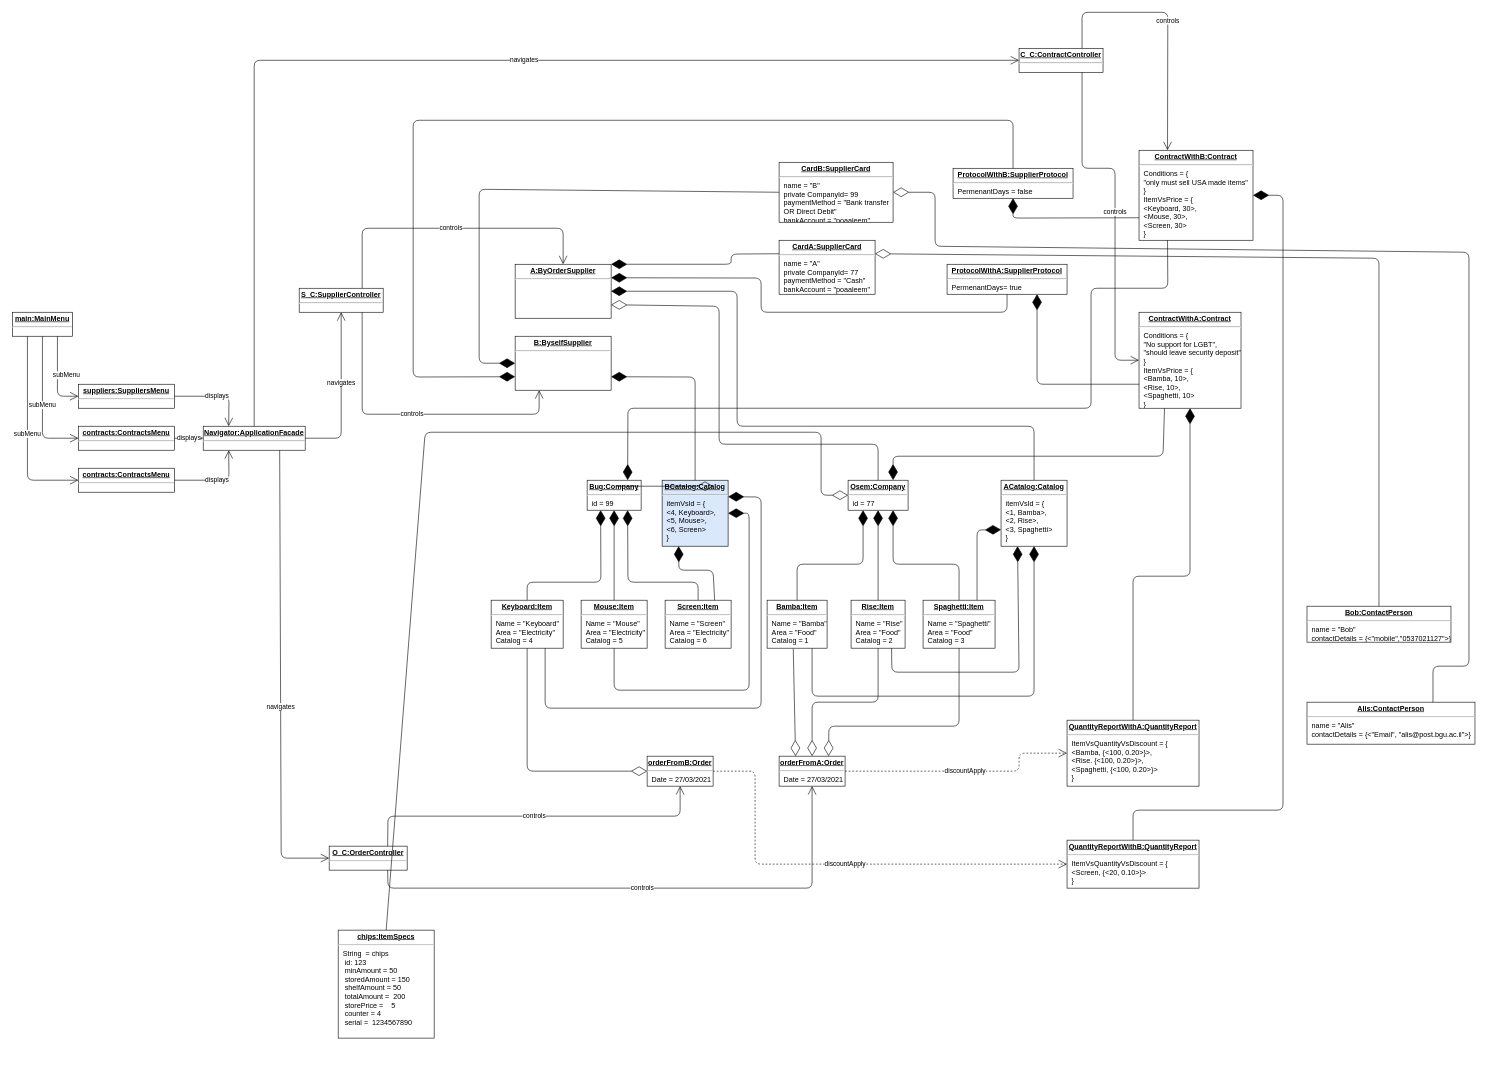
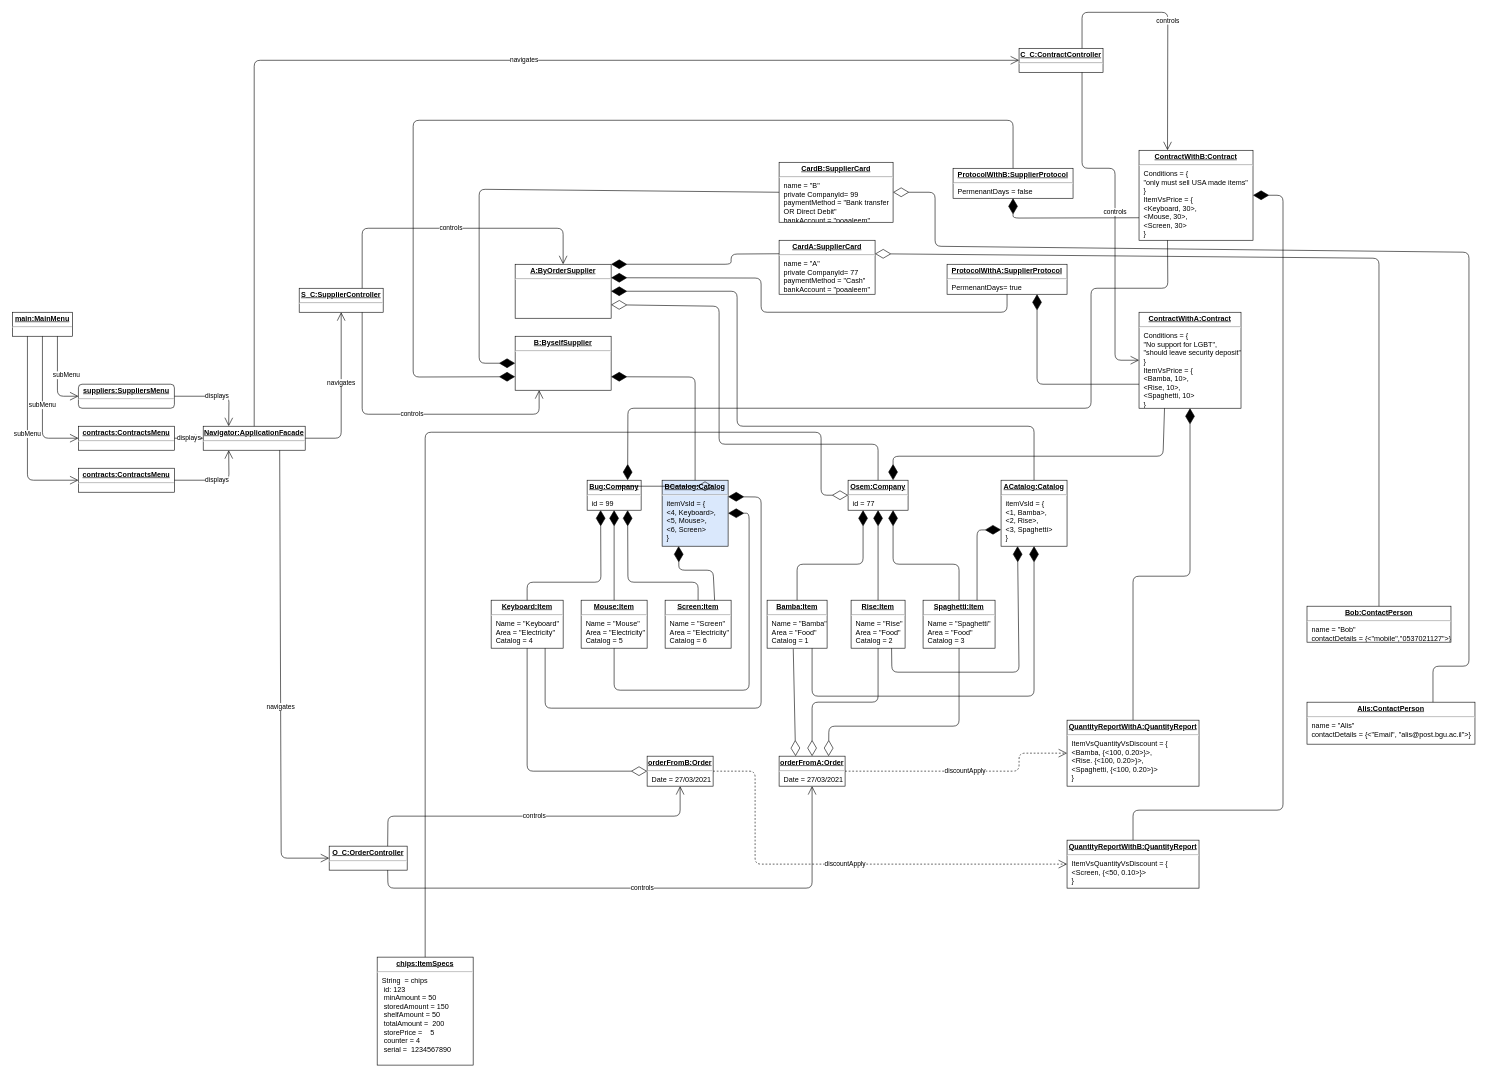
node "suppliers:SuppliersMenu": shape rectangle -> rounded rectangle
node "QuantityReportWithB:QuantityReport ItemVsQuantityVsDiscount = { <Screen, {<20, 0.10>}> }": label "QuantityReportWithB:QuantityReport ItemVsQuantityVsDiscount = { <Screen, {<20, 0.10>}> }" -> "QuantityReportWithB:QuantityReport ItemVsQuantityVsDiscount = { <Screen, {<50, 0.10>}> }"
node "chips:ItemSpecs String = chips id: 123 minAmount = 50 storedAmount = 150 shelfAmount = 50 totalAmount = 200 storePrice = 5 counter = 4 serial = 1234567890": moved (386, 984) -> (425, 1011)
